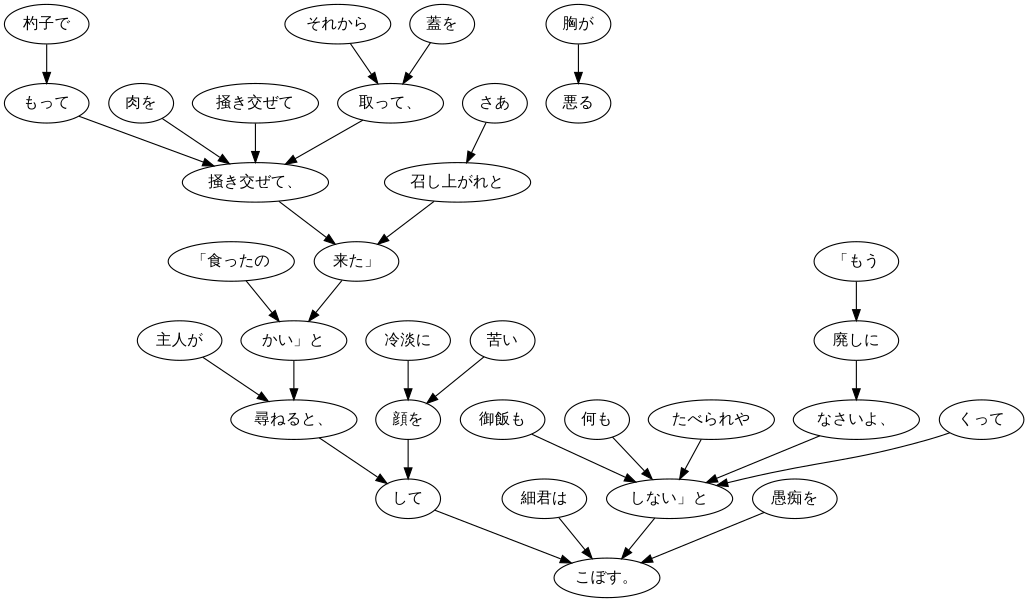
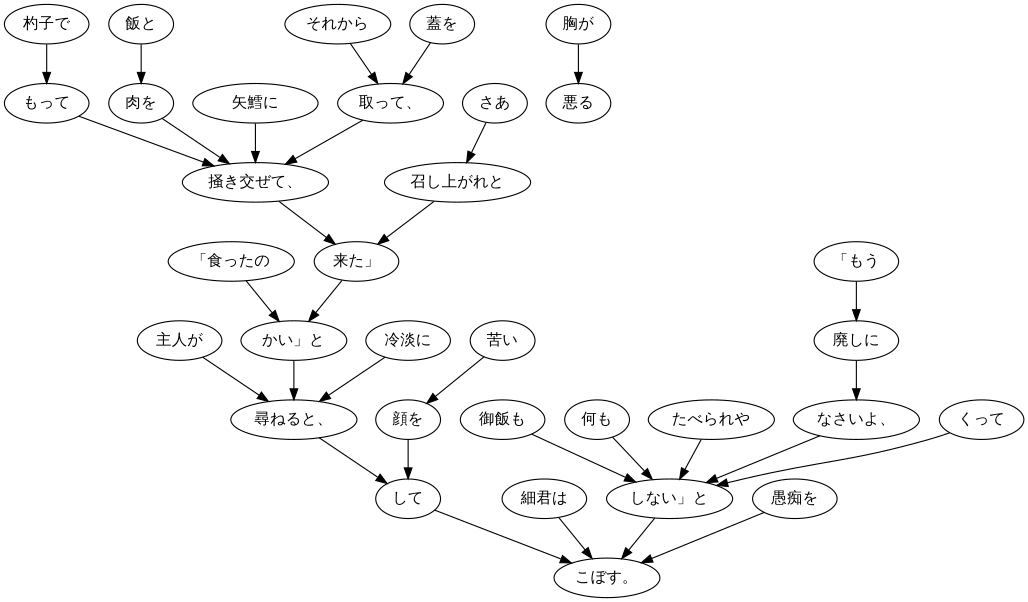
node "飯と": added
node "掻き交ぜて": label "掻き交ぜて" -> "矢鱈に"
edge "冷淡に" -> "顔を": now "冷淡に" -> "尋ねると、"
